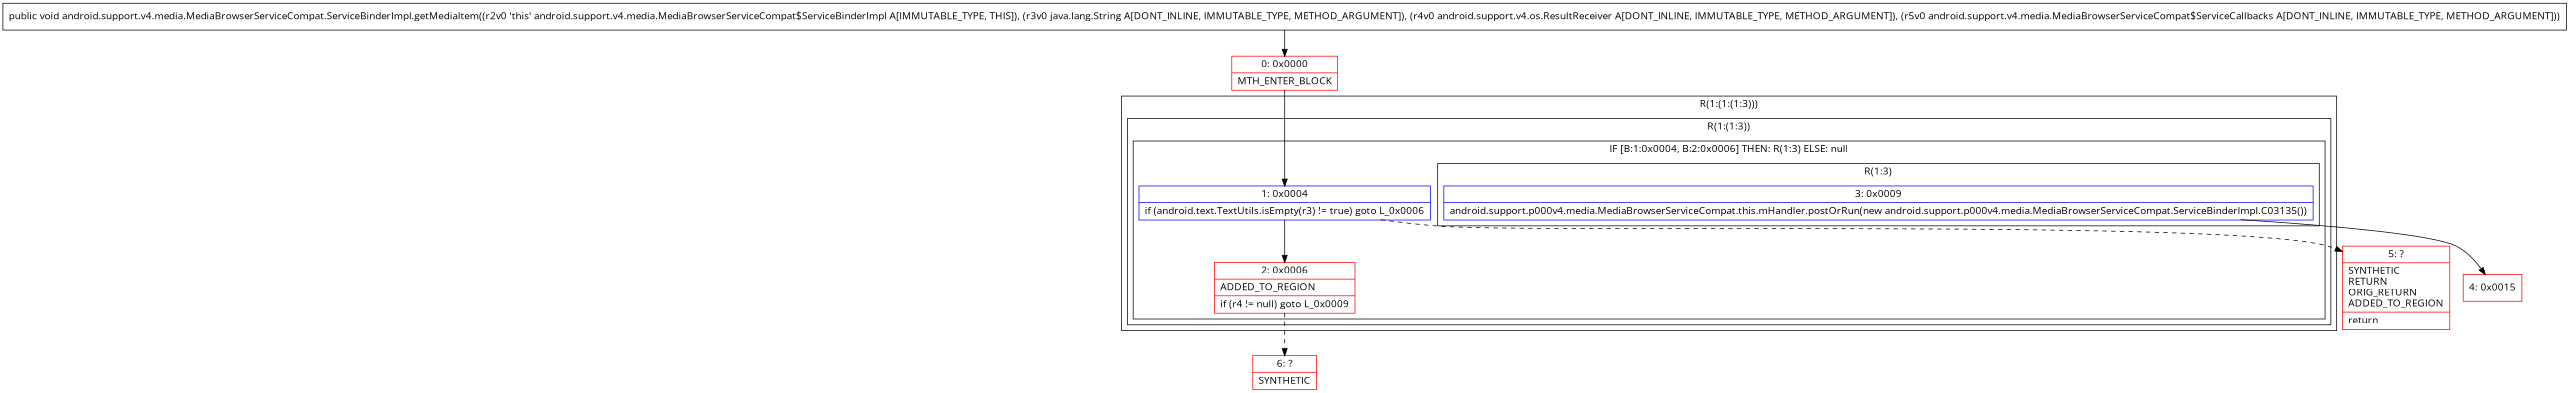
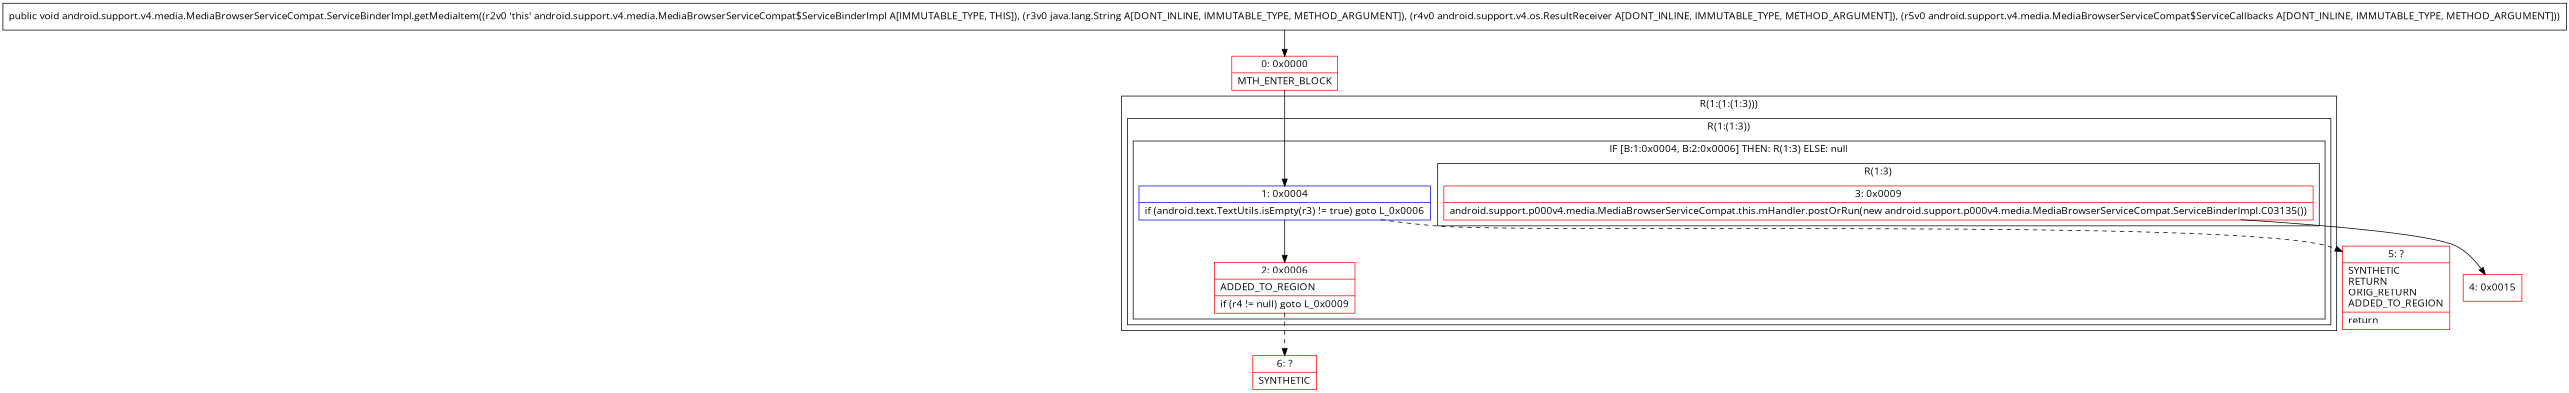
node "3: 0x0009": color blue -> red
